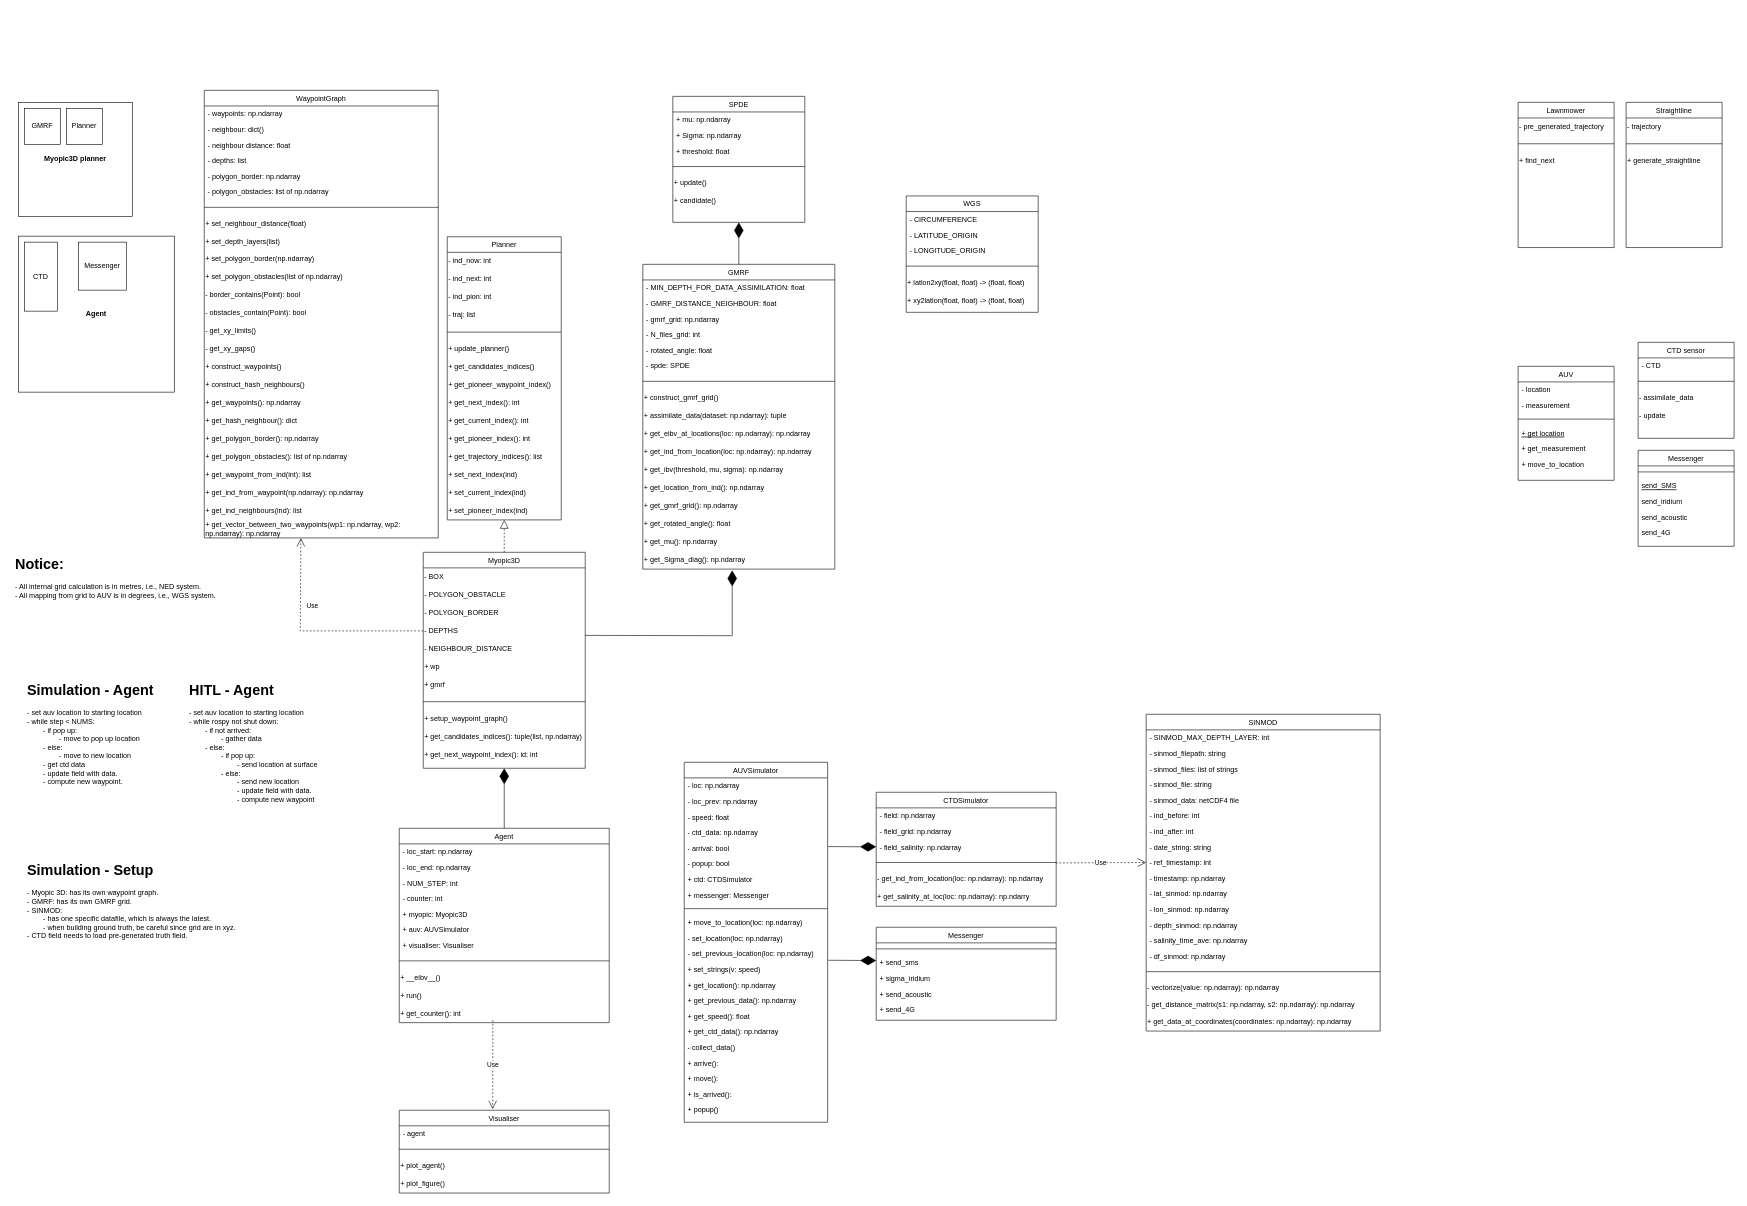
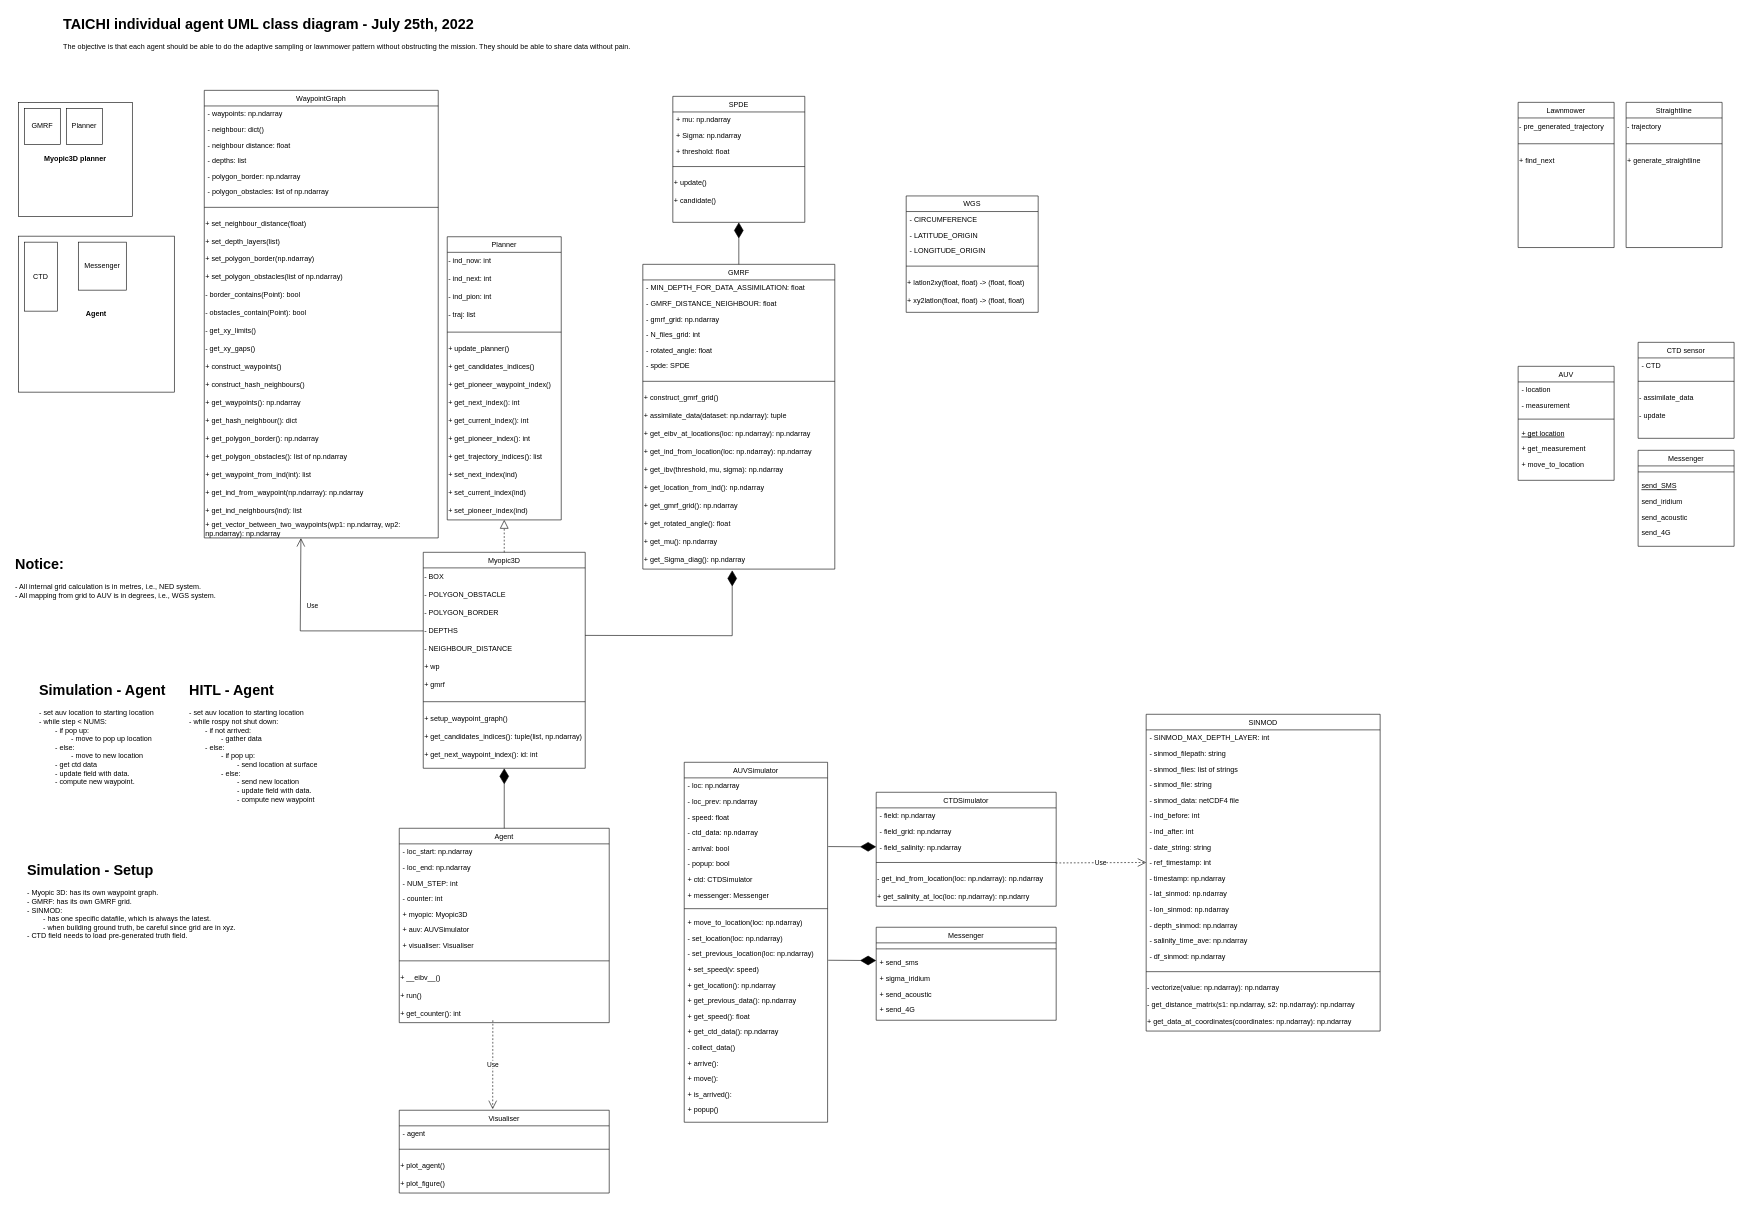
node "TAICHI individual agent UML class diagram - July 25th, 2022 The objective is that each agent should be able to do the adaptive sampling or lawnmower pattern without obstructing the mission. They should be able to share data without pain.": added
edge "- DEPTHS" -> "+ get_vector_between_two_waypoints(wp1: np.ndarray, wp2: np.ndarray): np.ndarray": style dashed -> solid
node "Simulation - Agent - set auv location to starting location - while step < NUMS: - if pop up: - move to pop up location - else: - move to new location - get ctd data - update field with data. - compute new waypoint.": moved (96, 735) -> (108, 735)
node "+ set_strings(v: speed)": label "+ set_strings(v: speed)" -> "+ set_speed(v: speed)"
